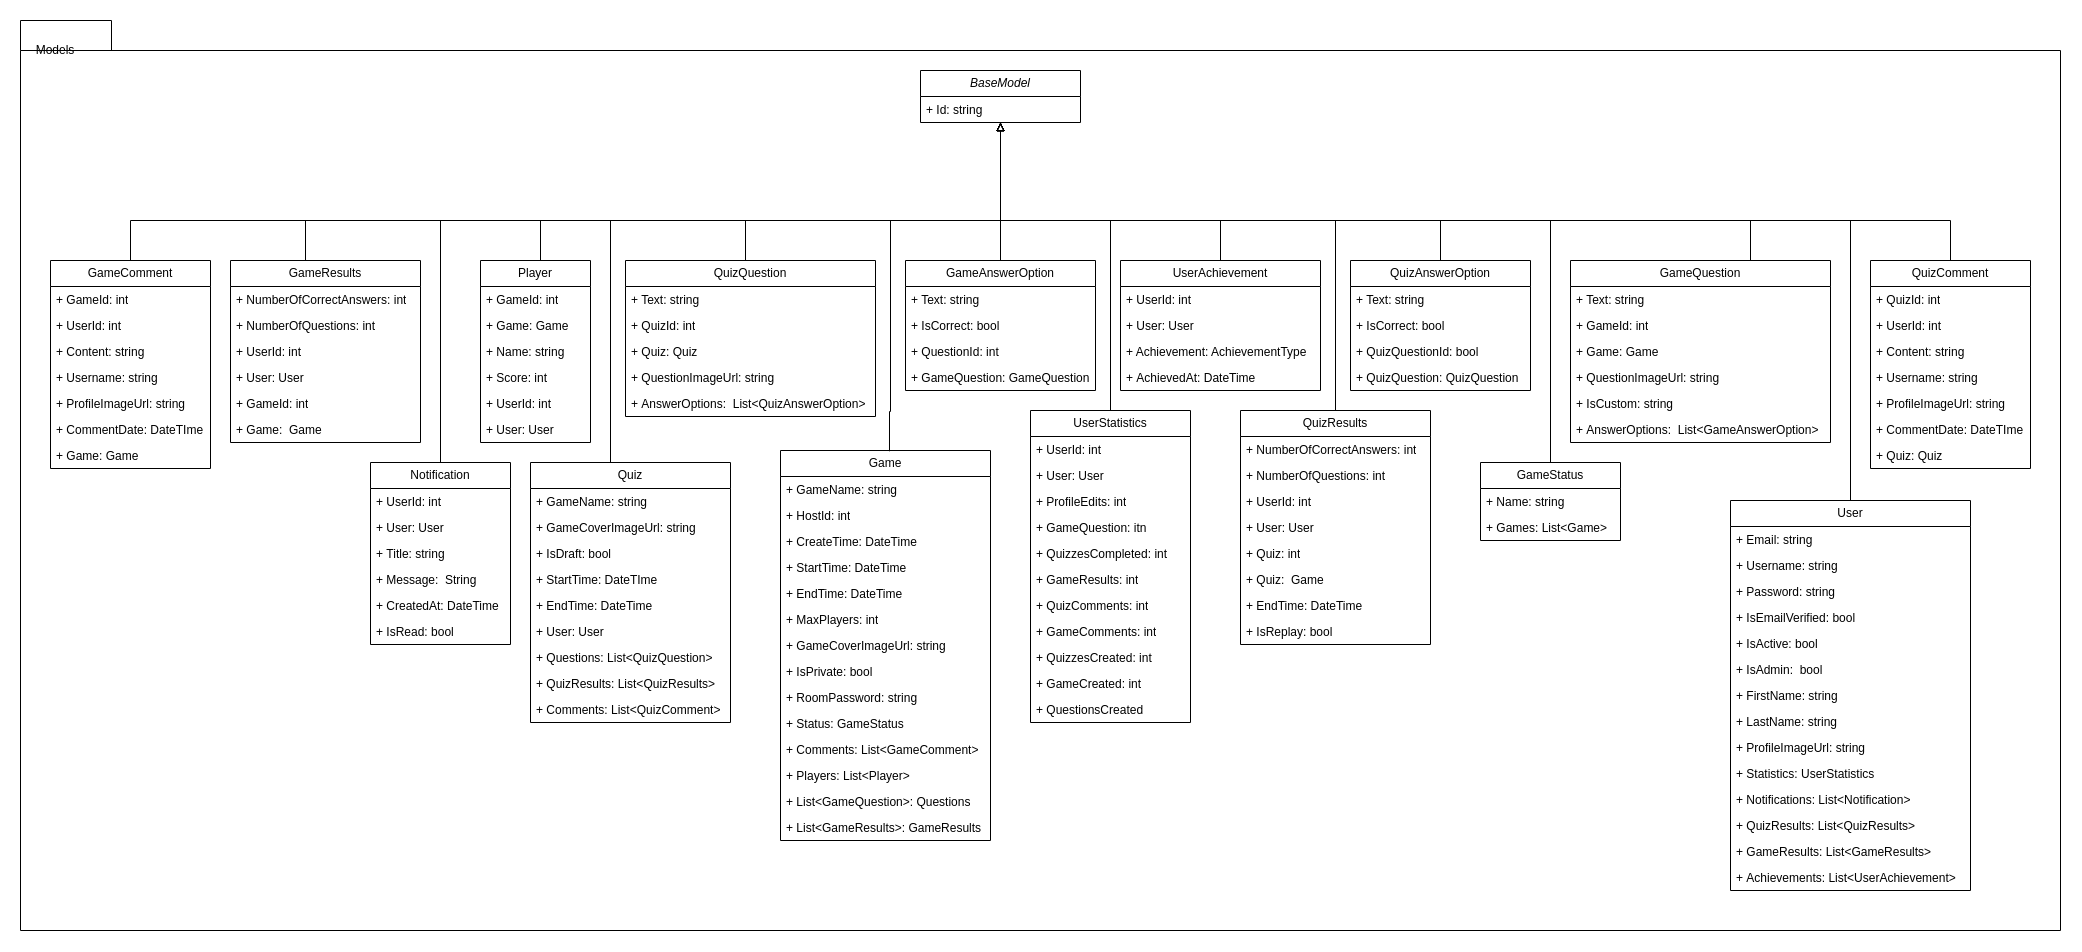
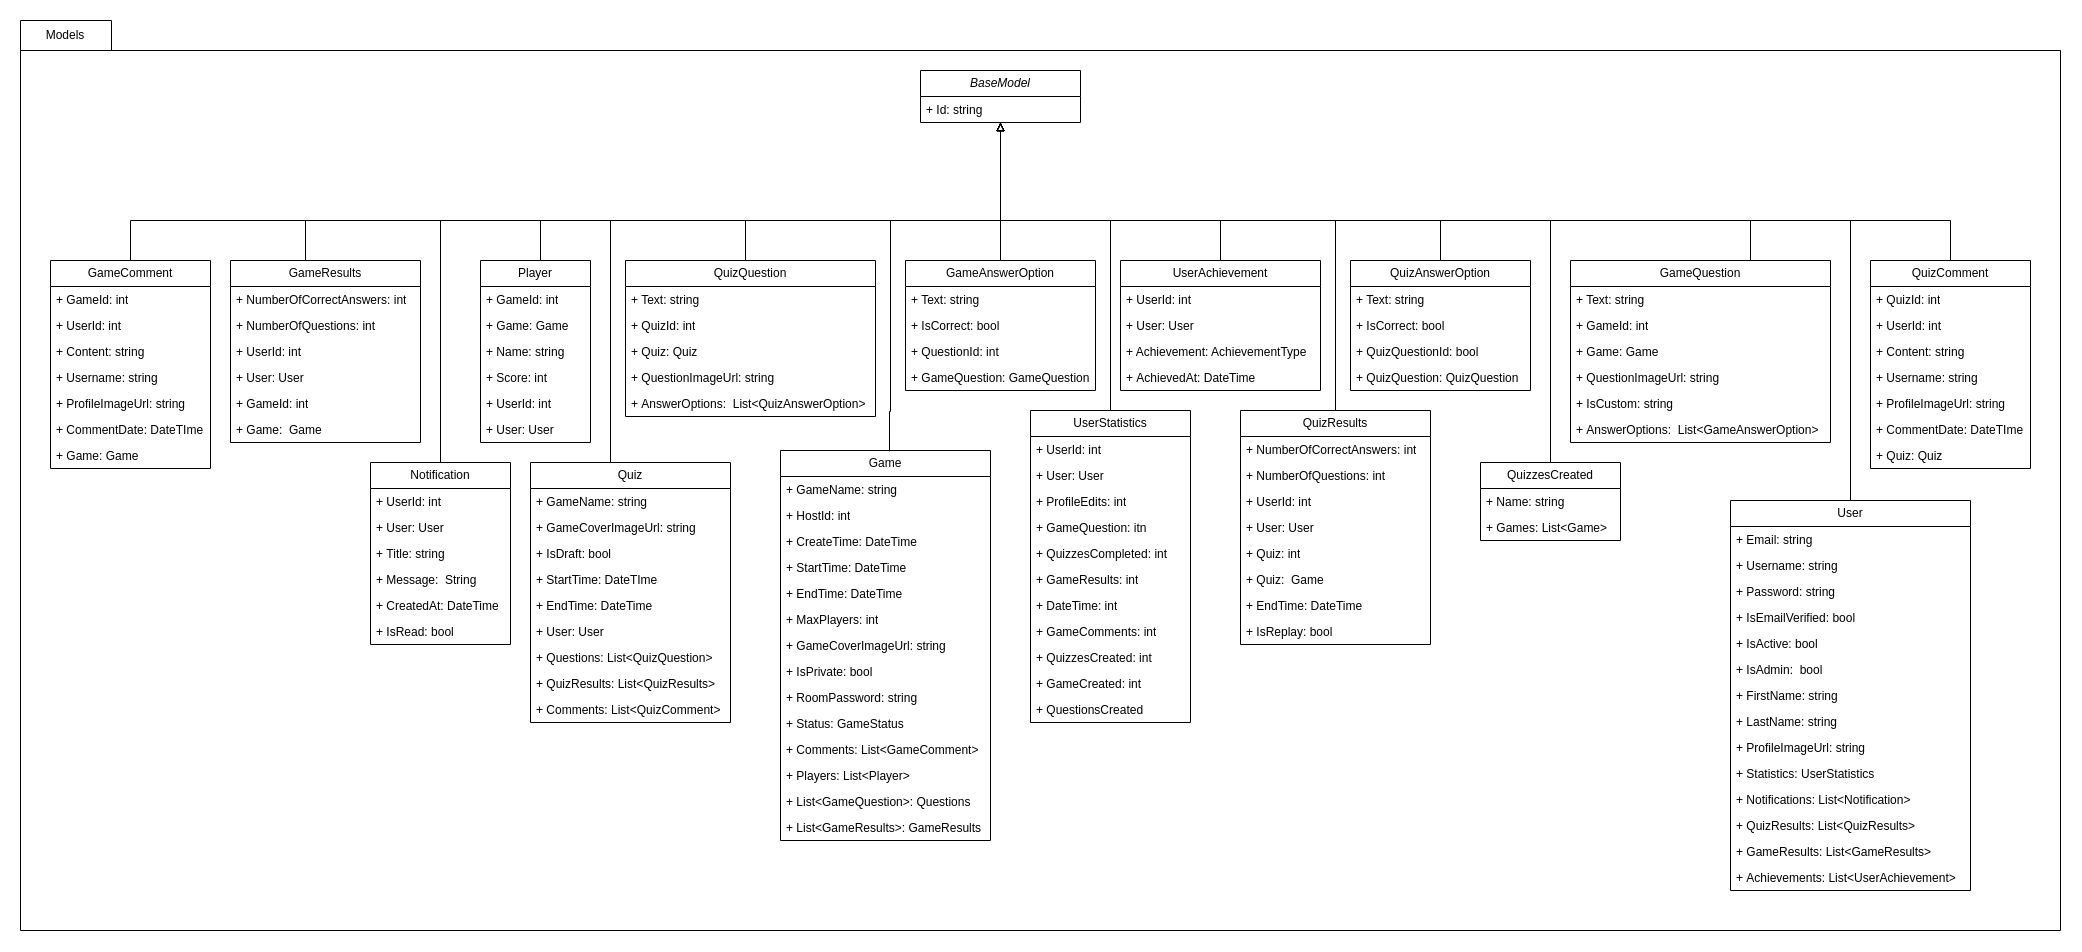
node "Models": moved (56, 51) -> (66, 36)
node "GameStatus": label "GameStatus" -> "QuizzesCreated"
node "+ QuizComments: int": label "+ QuizComments: int" -> "+ DateTime: int"
